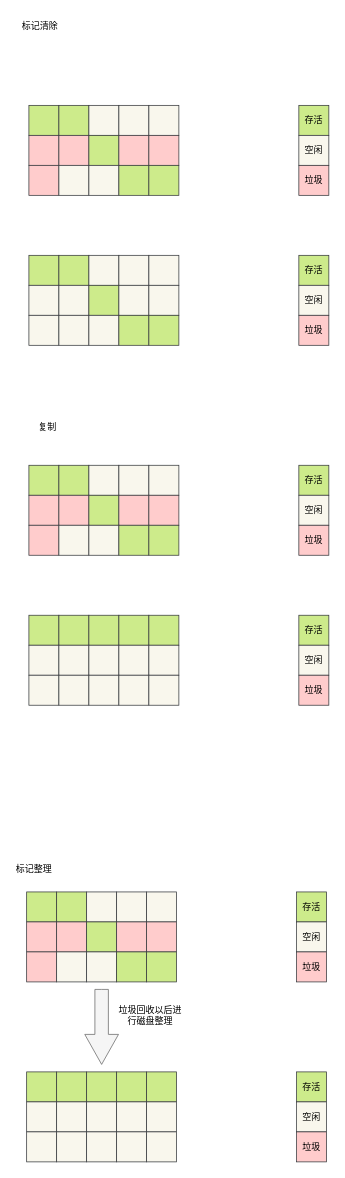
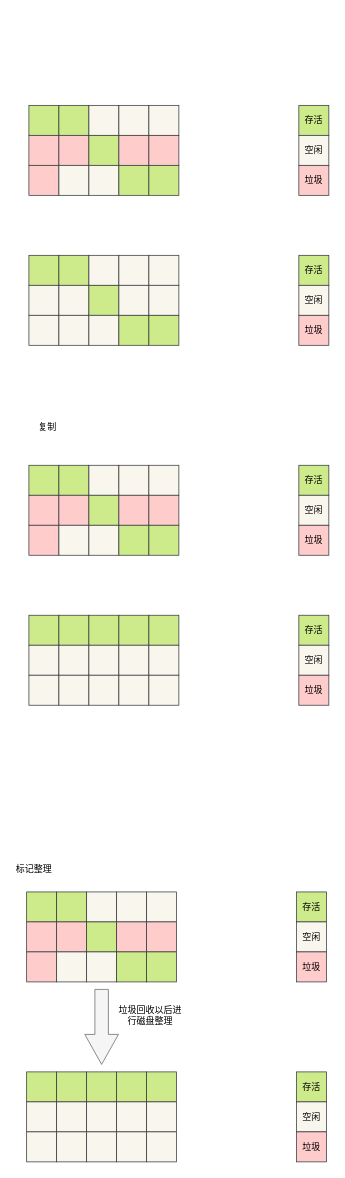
node "标记清除": removed
